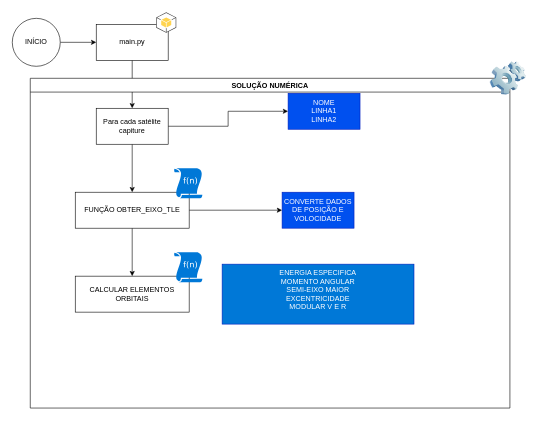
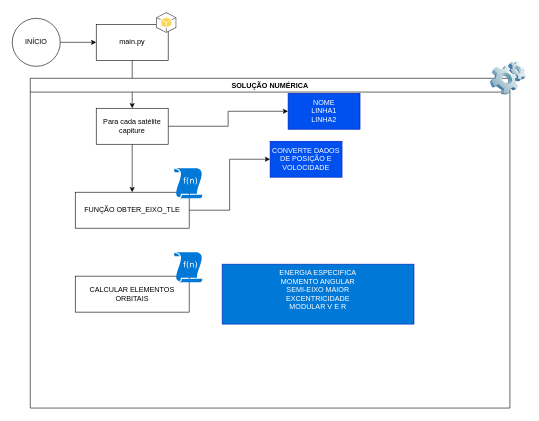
node "CONVERTE DADOS DE POSIÇÃO E VOLOCIDADE": moved (318, 210) -> (306, 159)
edge "FUNÇÃO OBTER_EIXO_TLE" -> "CALCULAR ELEMENTOS ORBITAIS": removed
